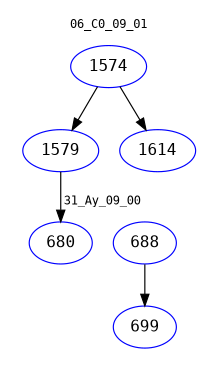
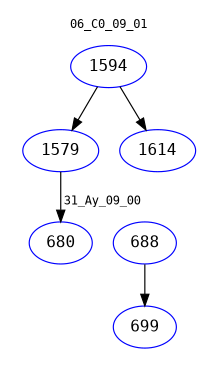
node "1574": label "1574" -> "1594"
